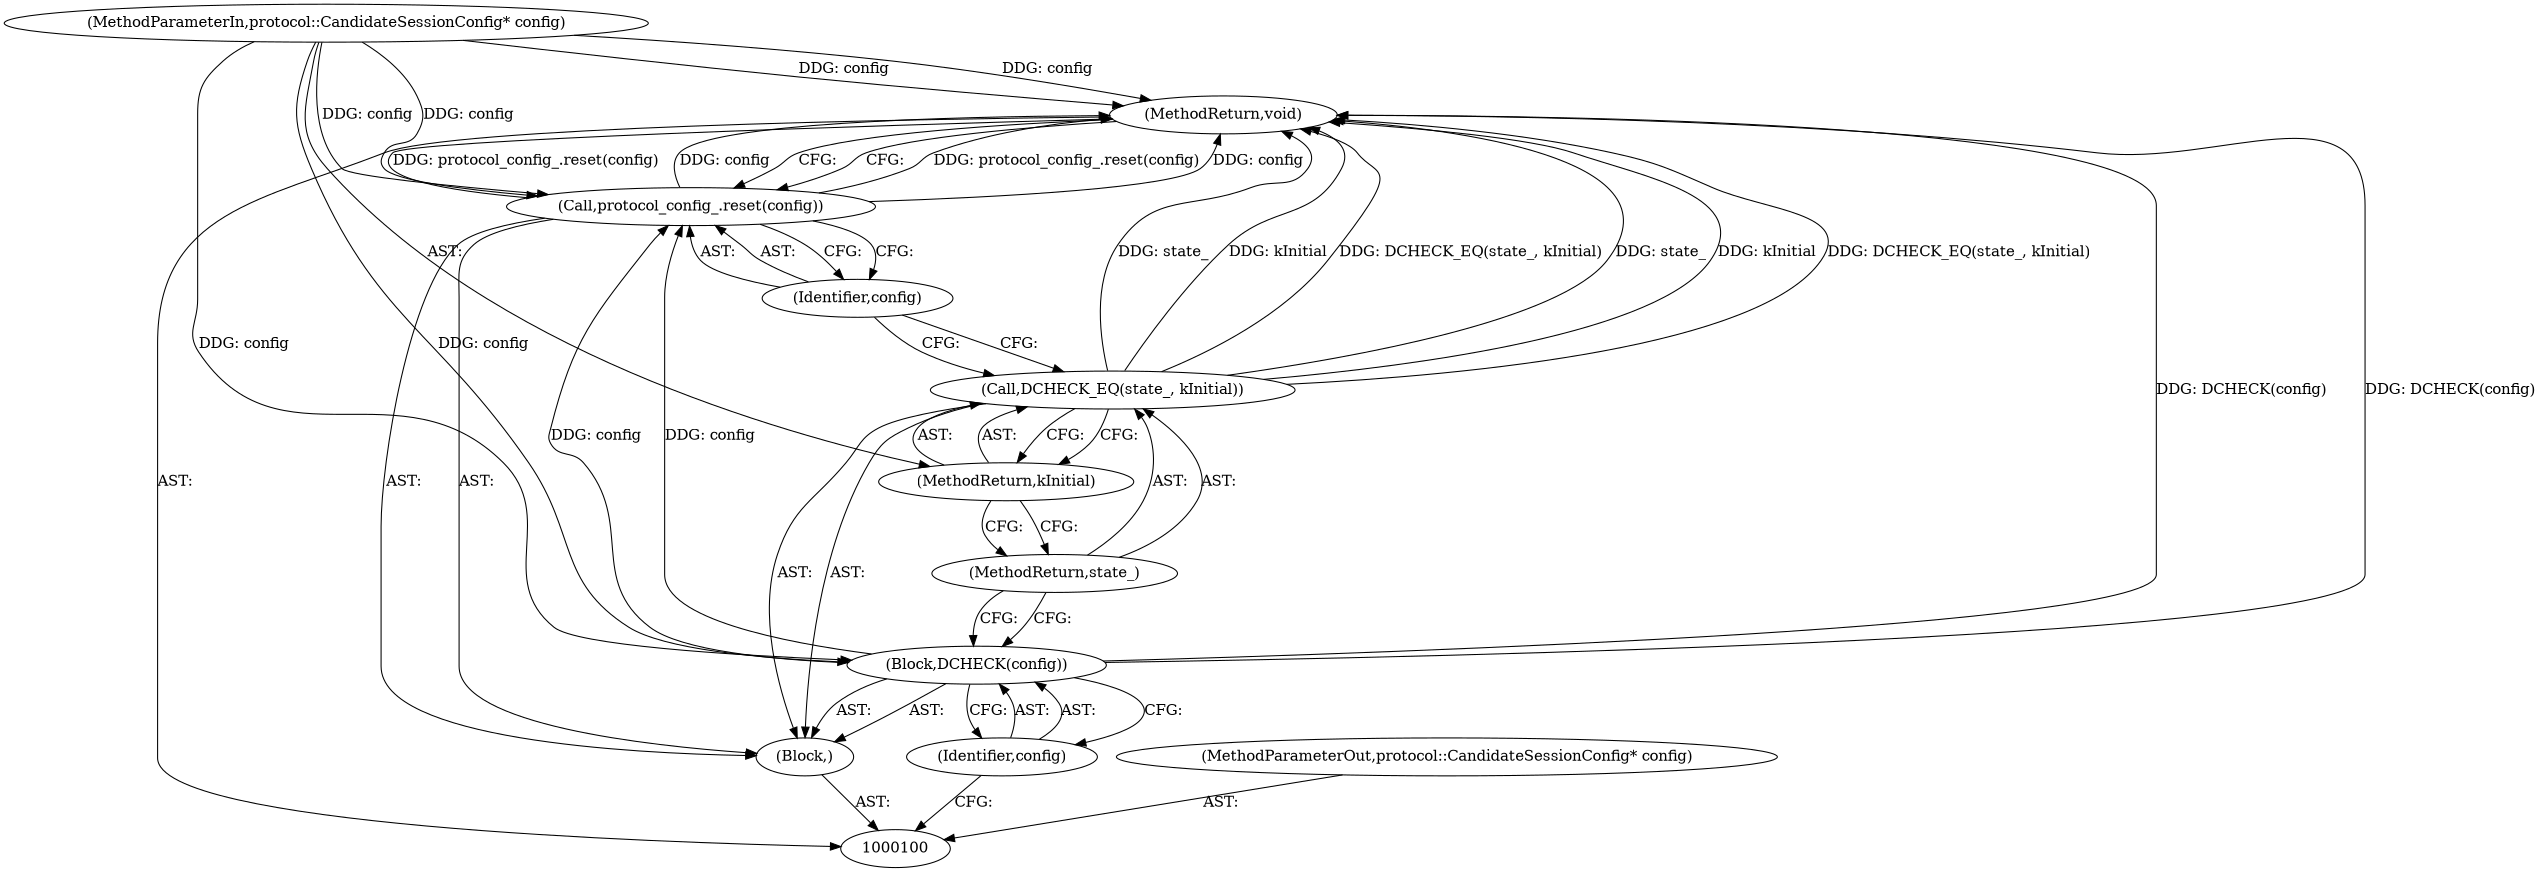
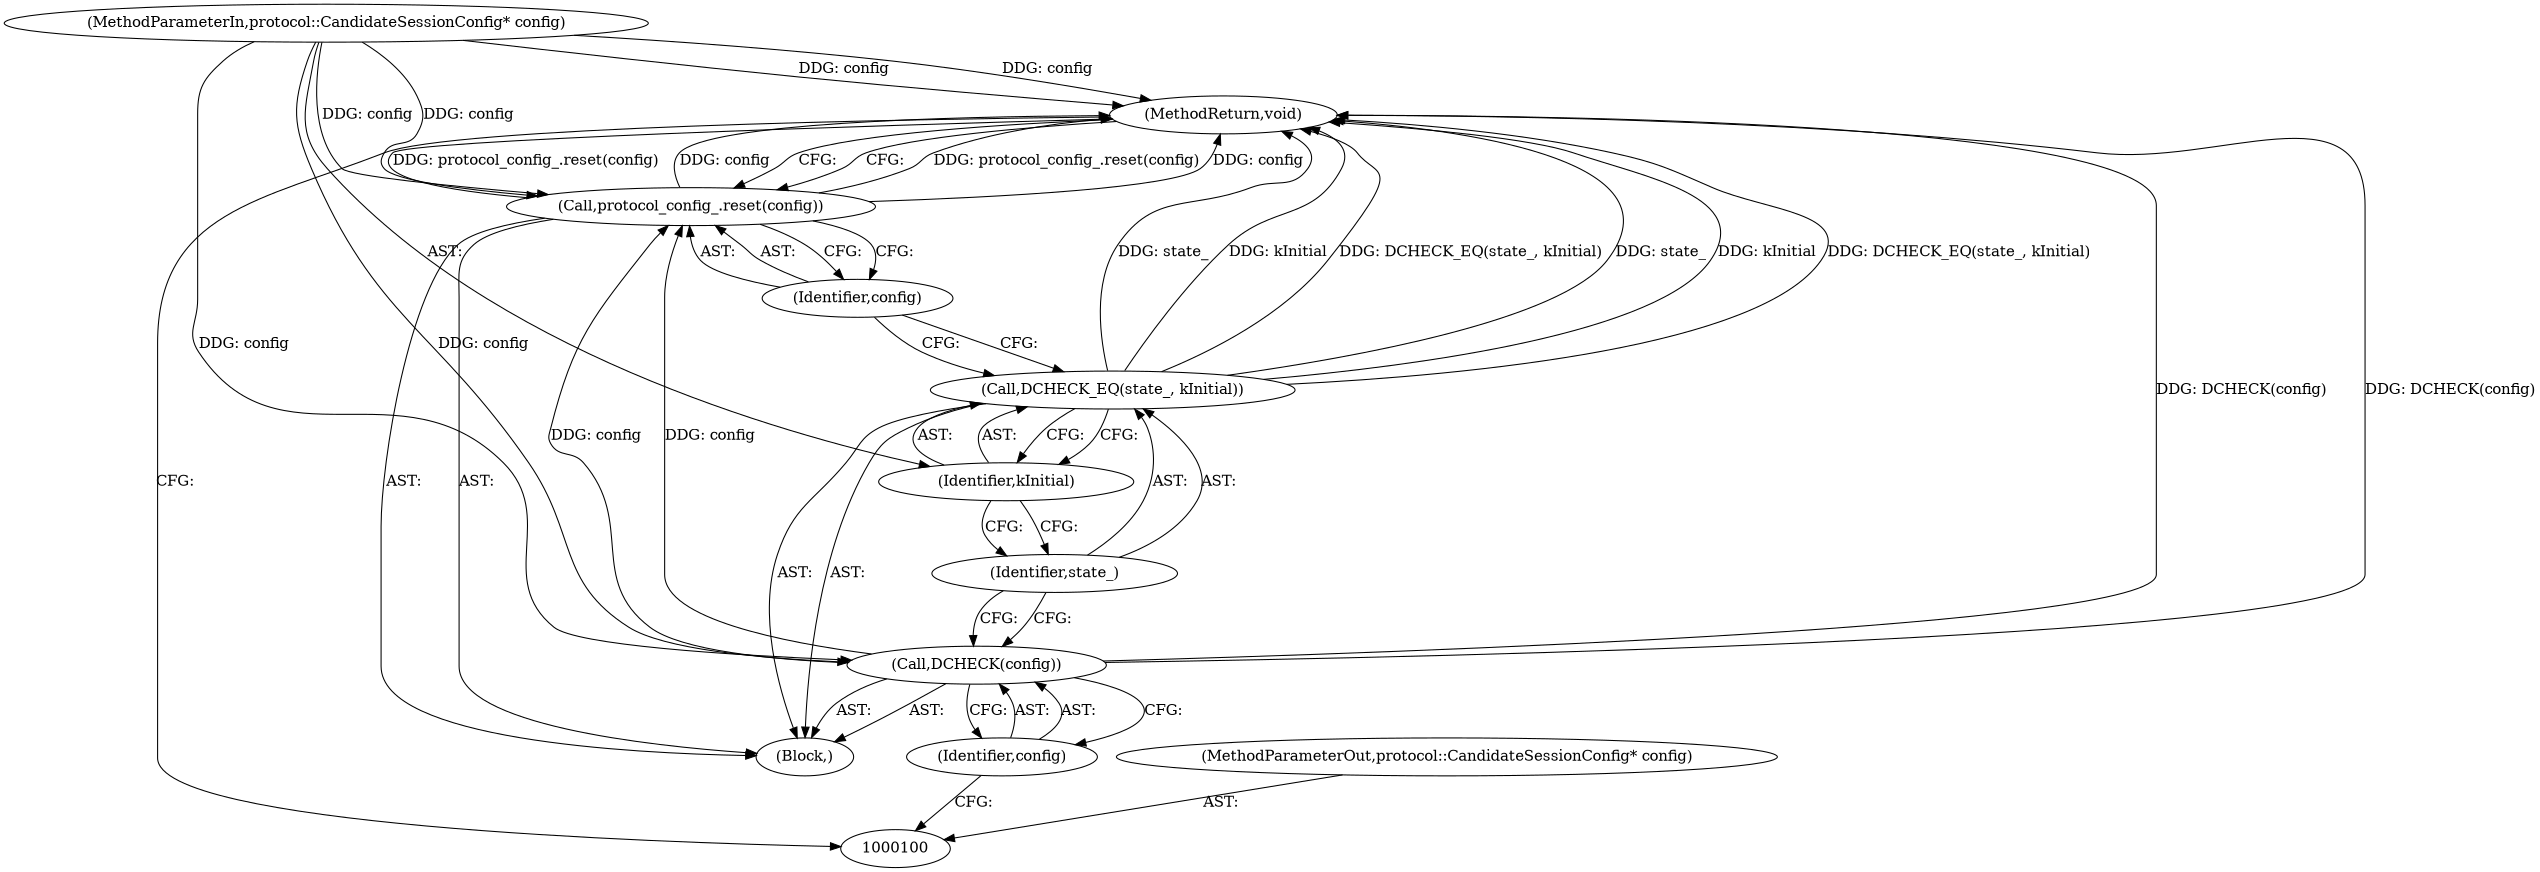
edge "(MethodReturn,void)" -> "1000100": label "AST: " -> "CFG: "
node "(MethodReturn,kInitial)": label "(MethodReturn,kInitial)" -> "(Identifier,kInitial)"
node "(MethodReturn,state_)": label "(MethodReturn,state_)" -> "(Identifier,state_)"
node "(Block,DCHECK(config))": label "(Block,DCHECK(config))" -> "(Call,DCHECK(config))"
edge "(Block,)" -> "1000100": removed, label "AST:"
